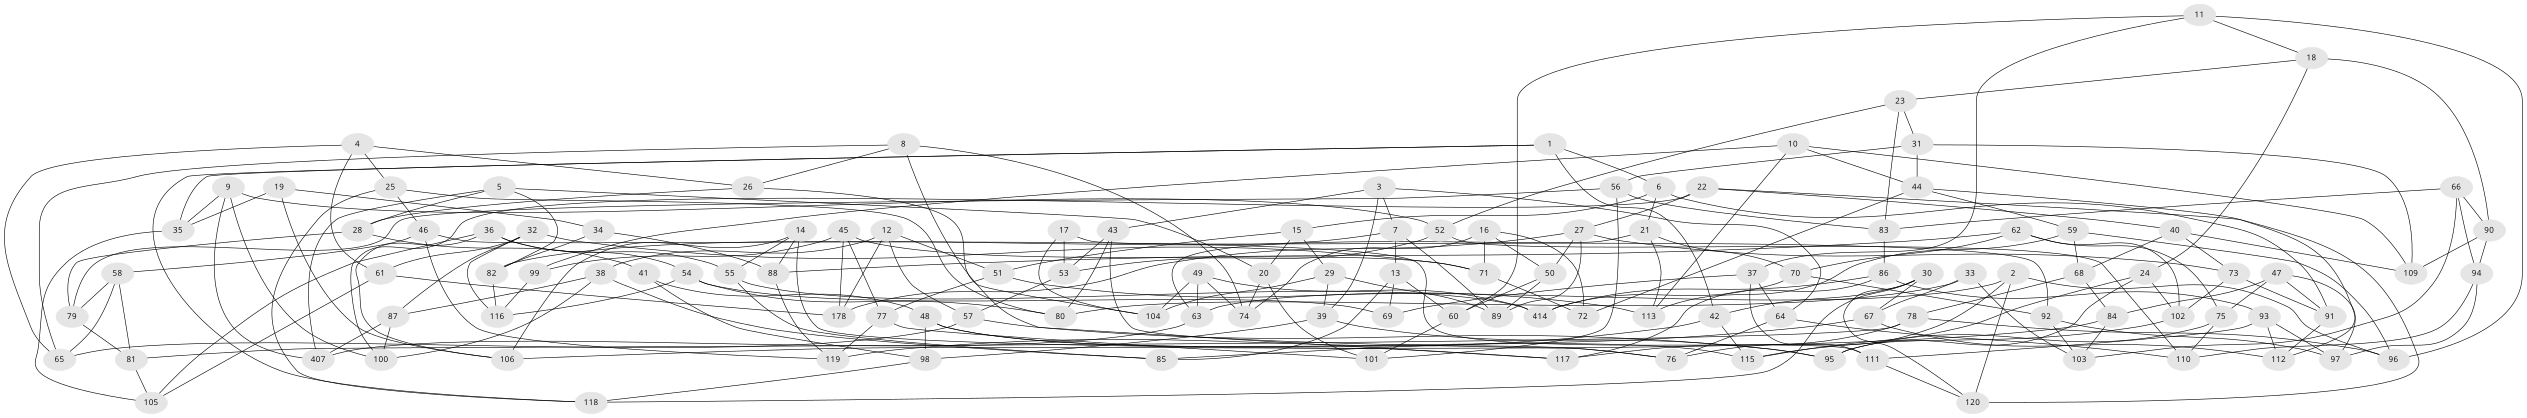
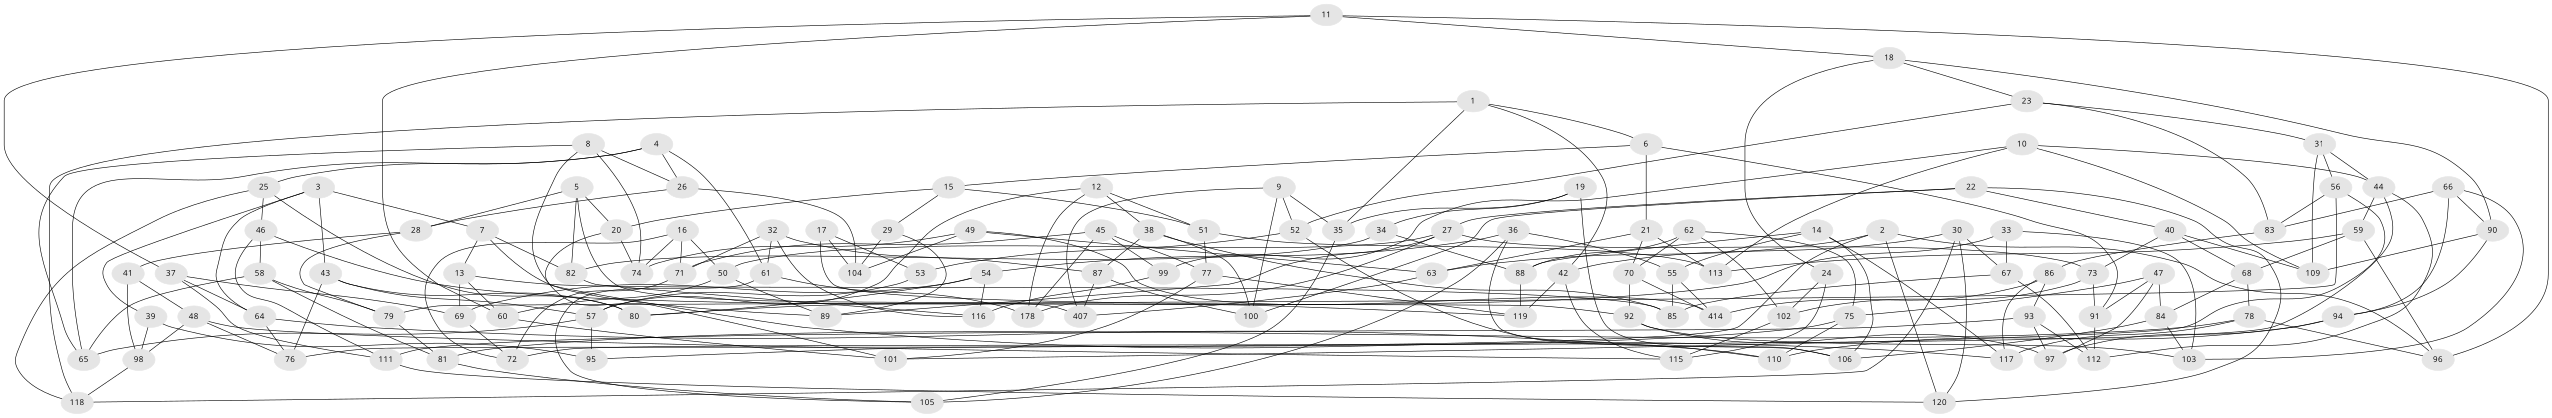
edge "43" -- "53": now "43" -- "57"
edge "29" -- "39": removed
edge "69" -- "72": added
edge "24" -- "95": removed
